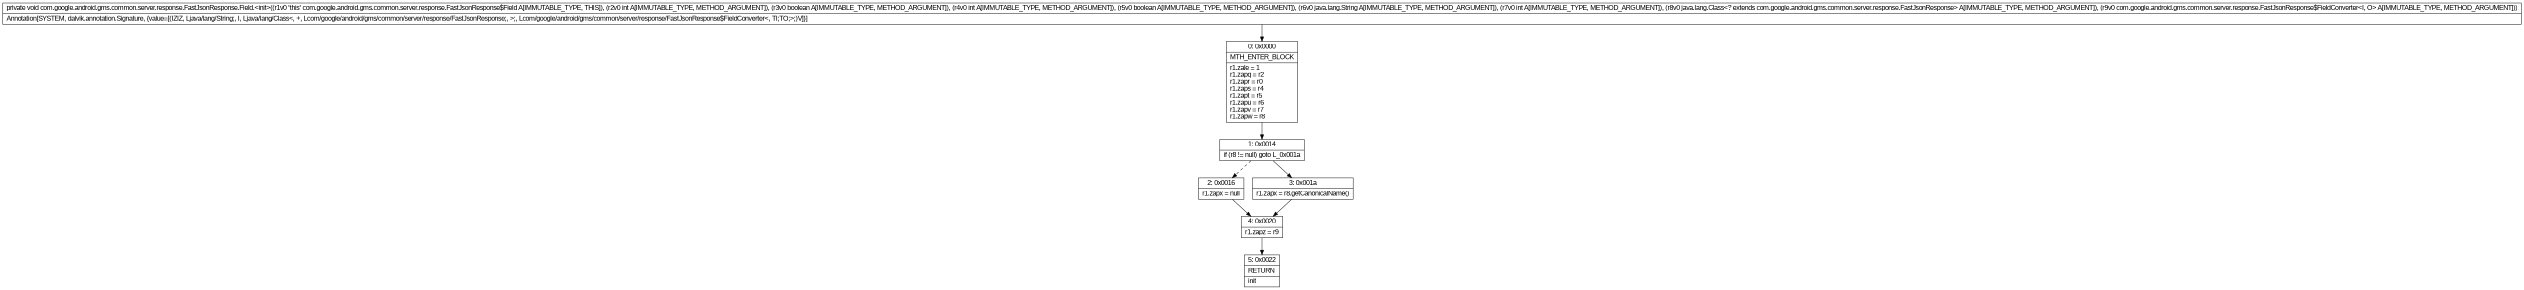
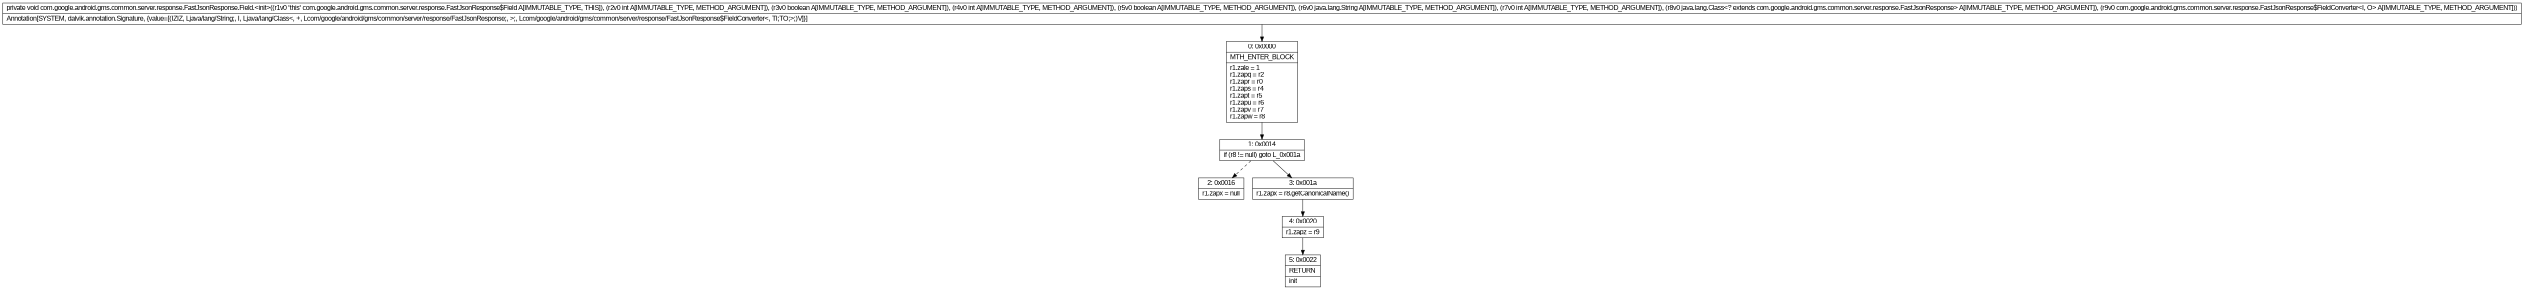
edge "2: 0x0016" -> "4: 0x0020": removed
